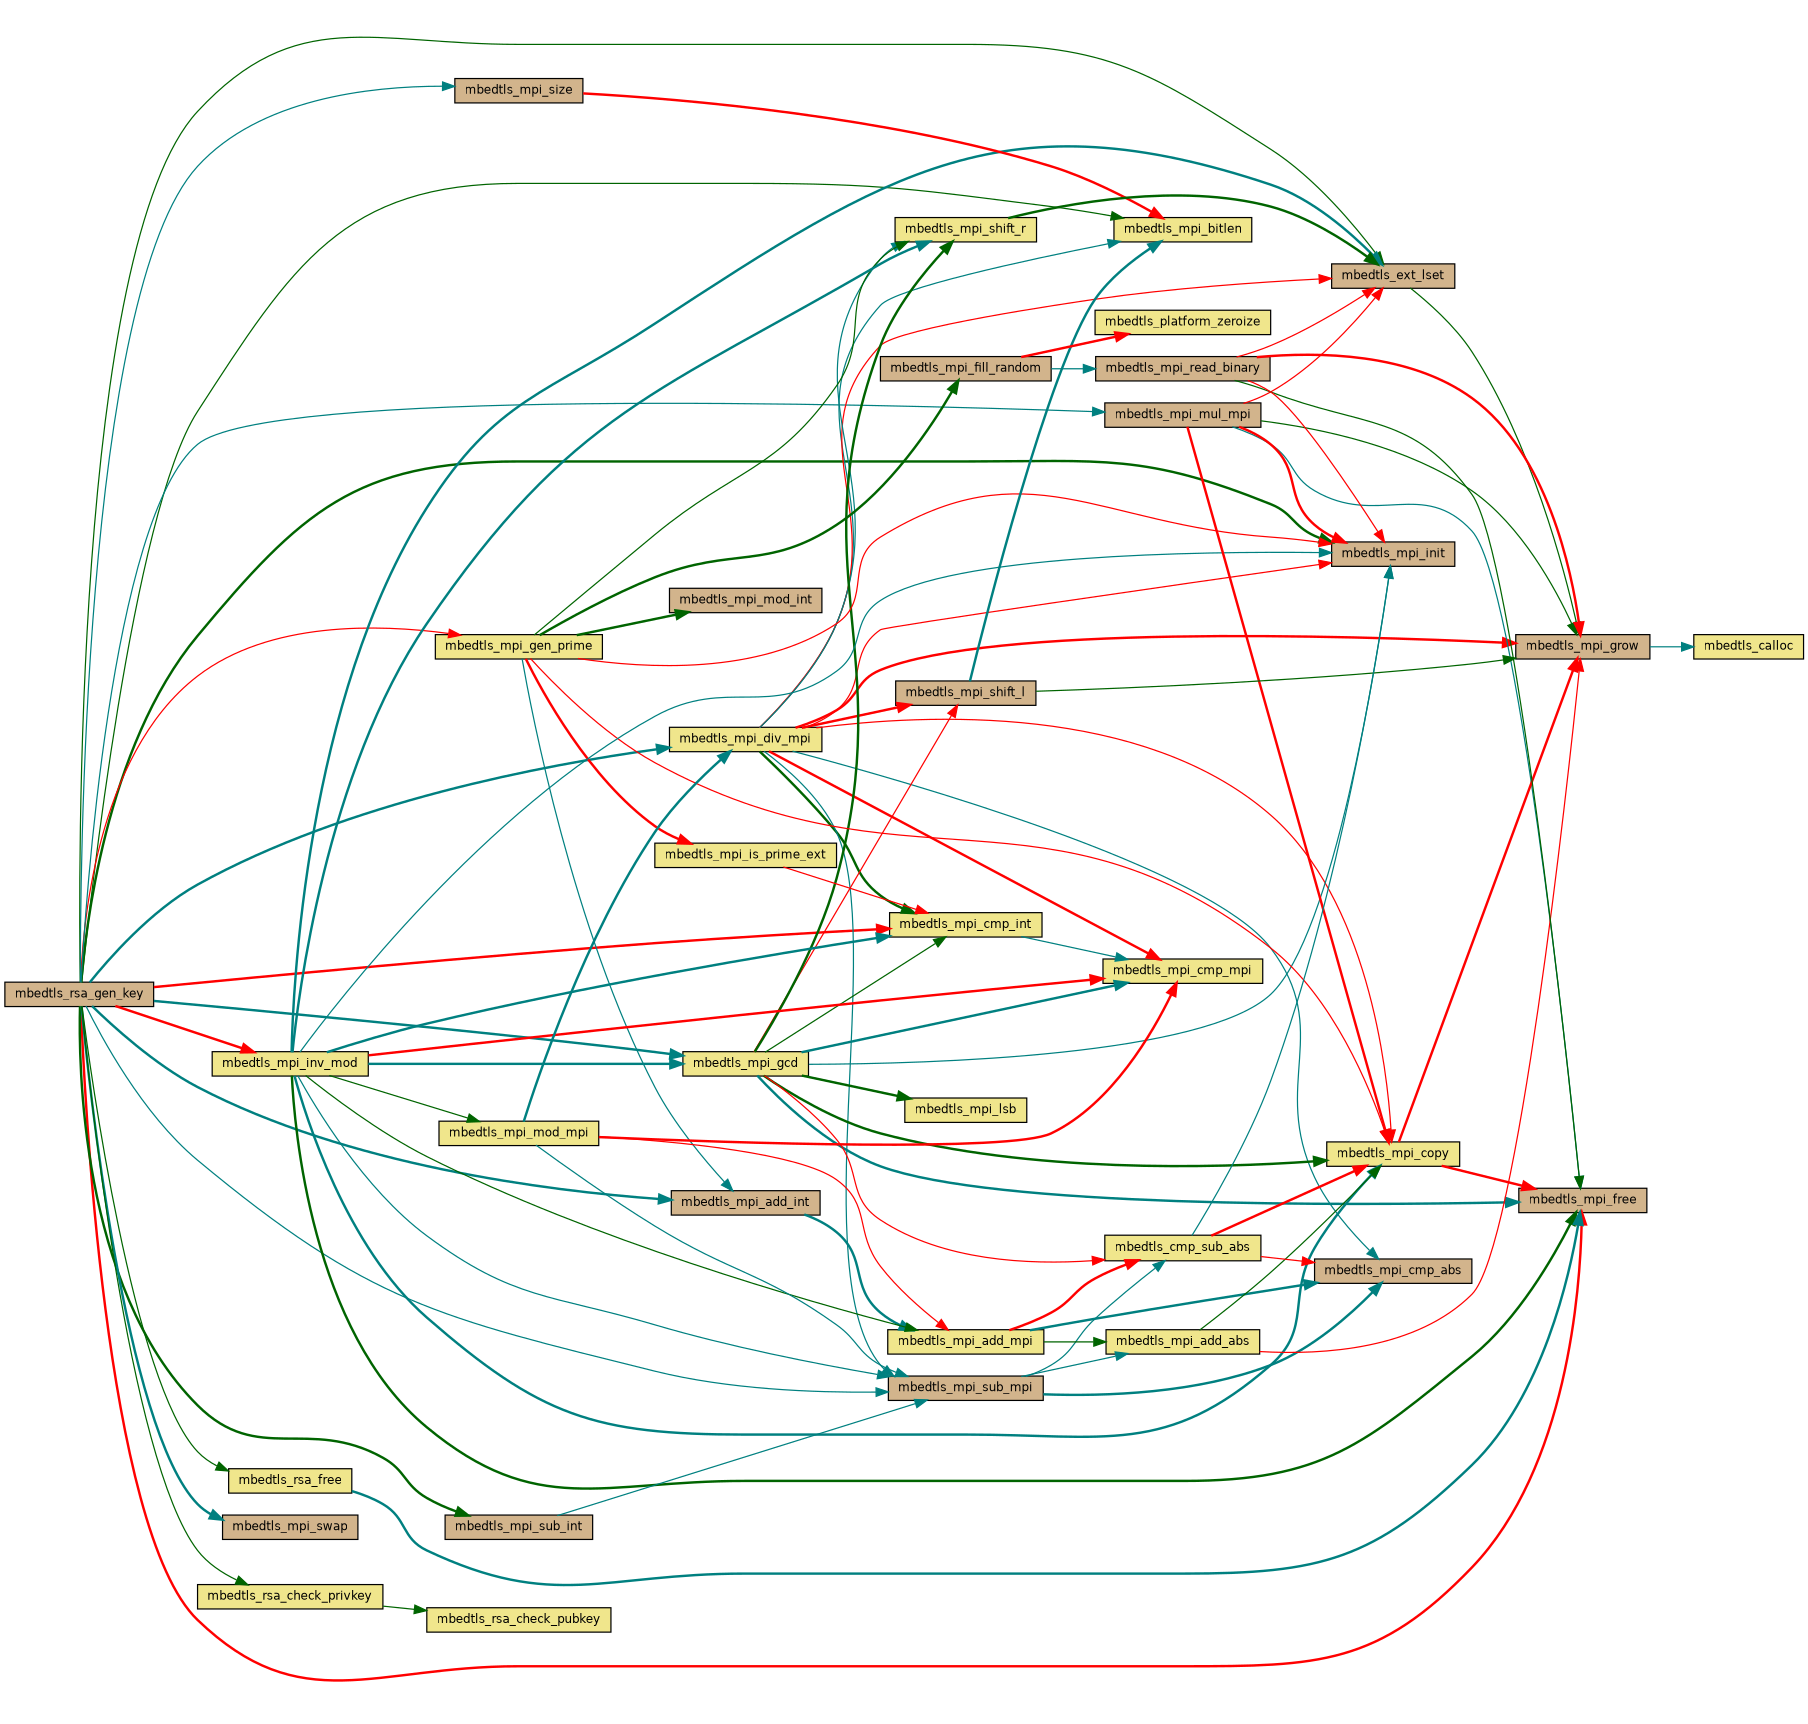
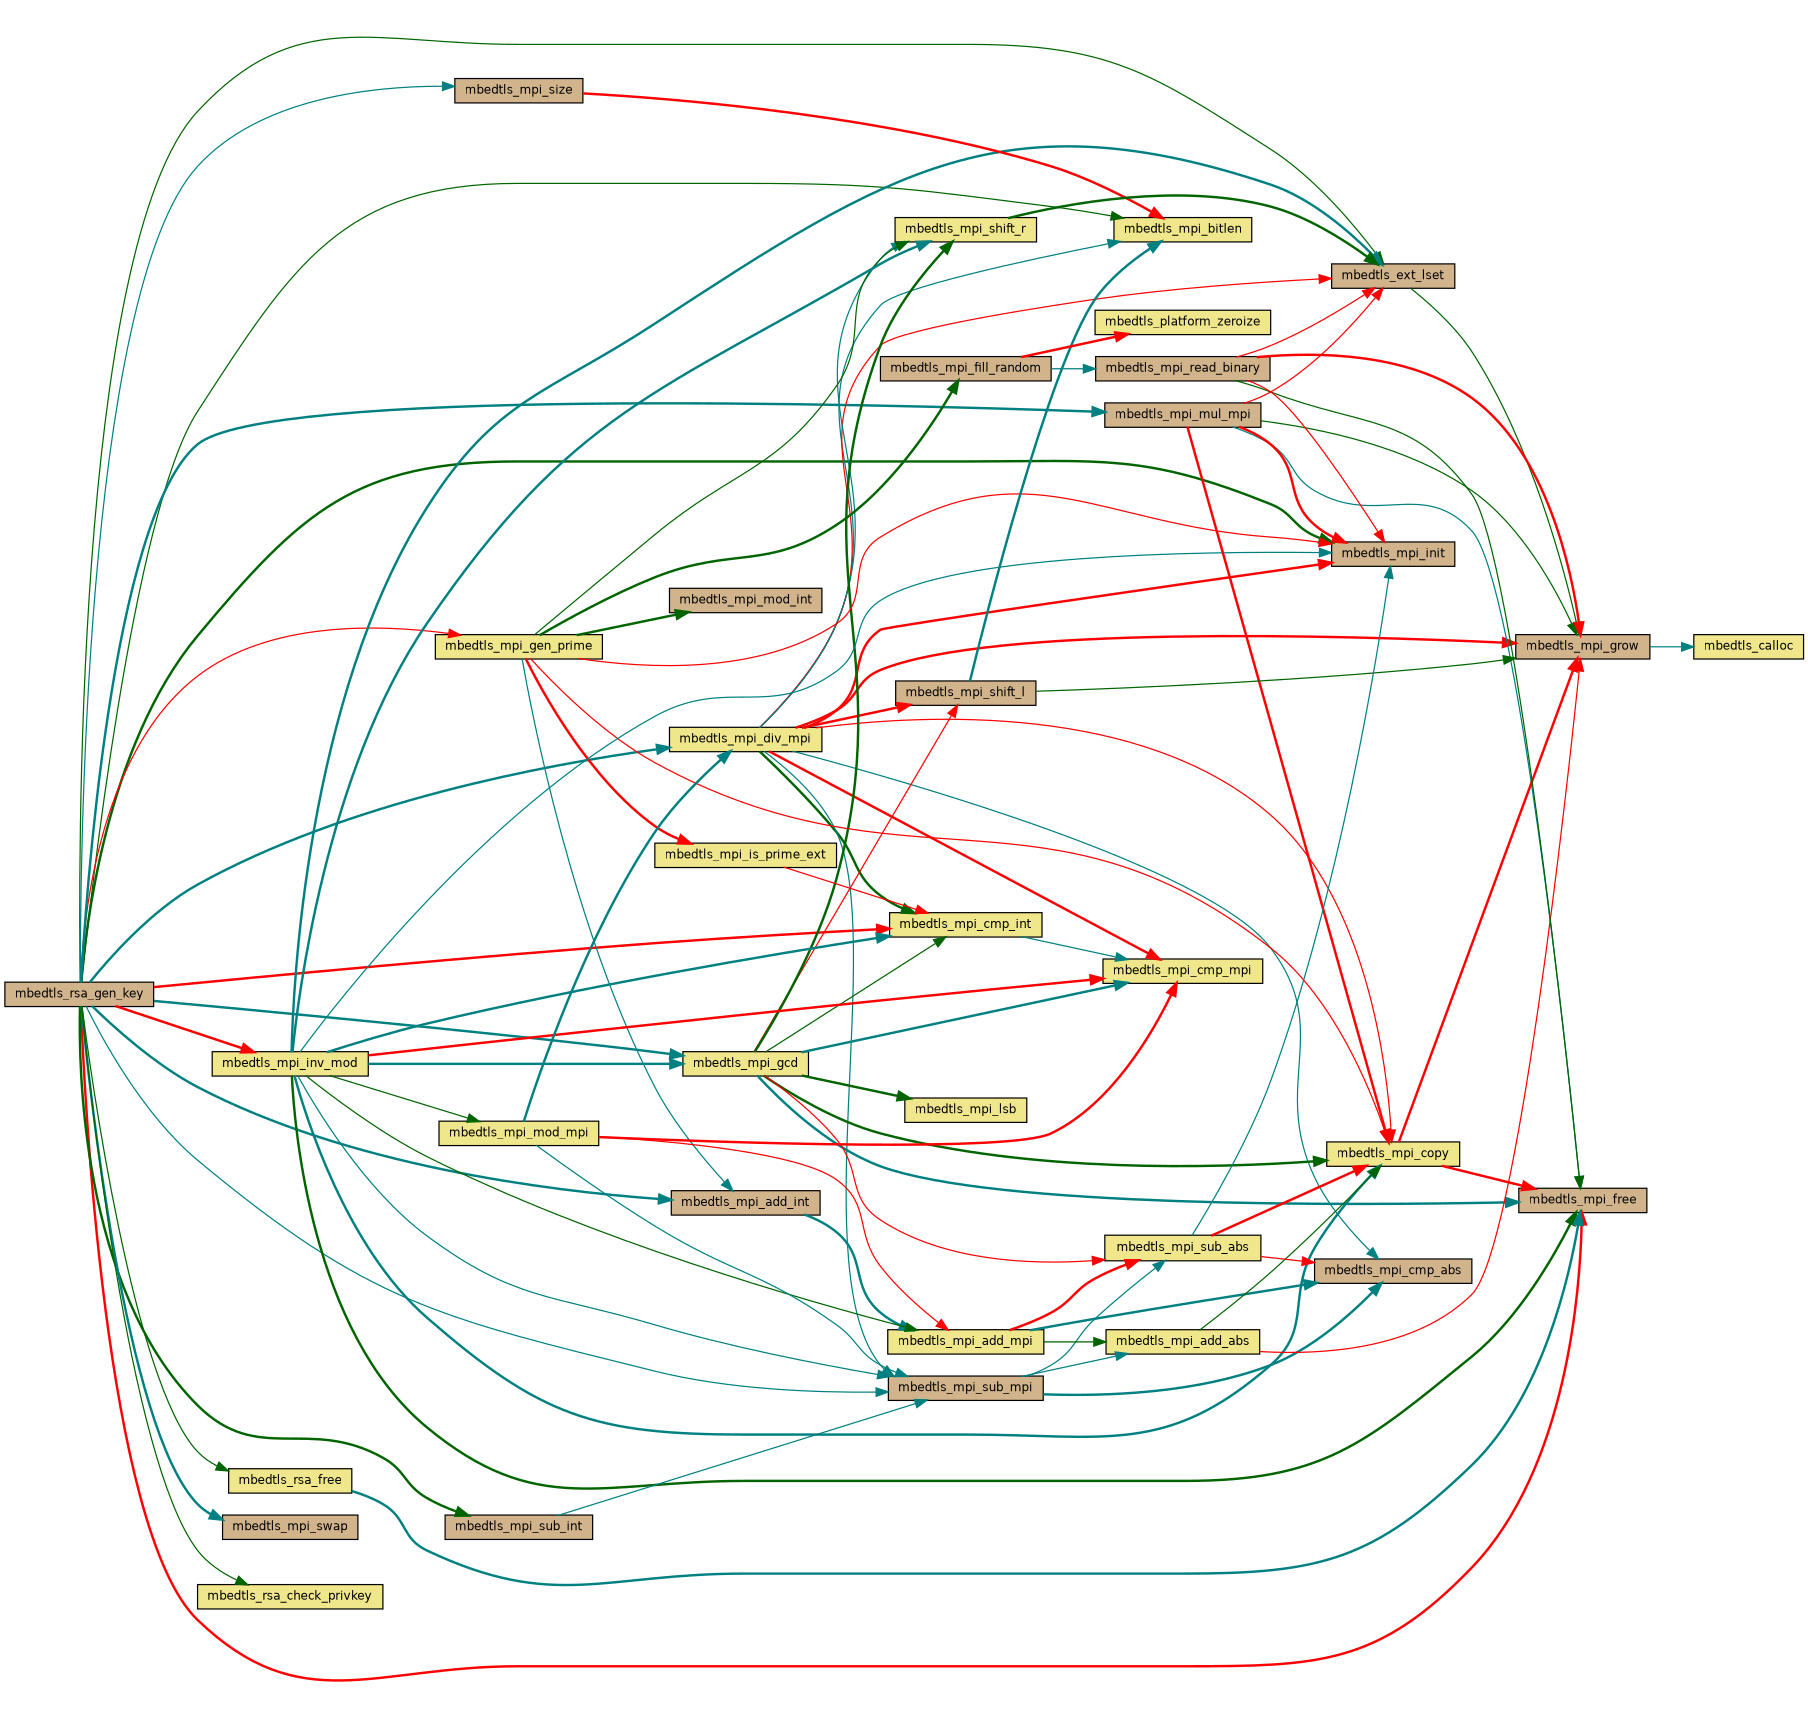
edge "mbedtls_rsa_gen_key" -> "mbedtls_mpi_mul_mpi": style solid -> bold
edge "mbedtls_mpi_div_mpi" -> "mbedtls_mpi_init": style solid -> bold
edge "mbedtls_mpi_gcd" -> "mbedtls_mpi_init": removed
node "mbedtls_cmp_sub_abs": label "mbedtls_cmp_sub_abs" -> "mbedtls_mpi_sub_abs"
node "mbedtls_rsa_check_pubkey": removed
